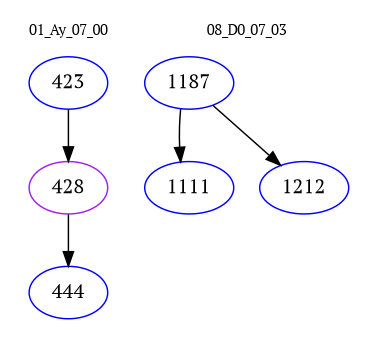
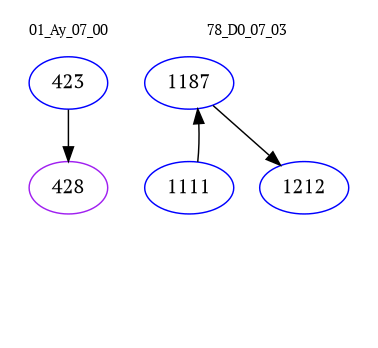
cluster "08_D0_07_03": label "08_D0_07_03" -> "78_D0_07_03"
edge "1187" -> "1111": reversed
node "444": removed
